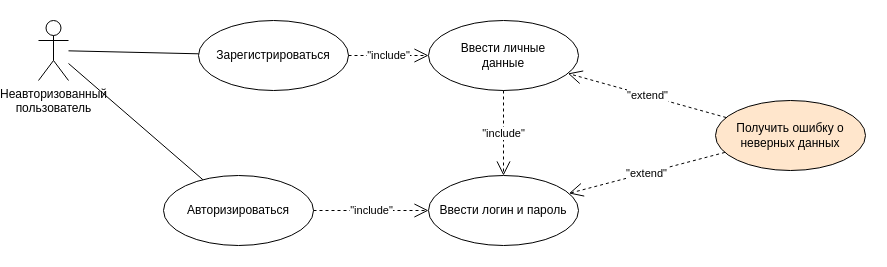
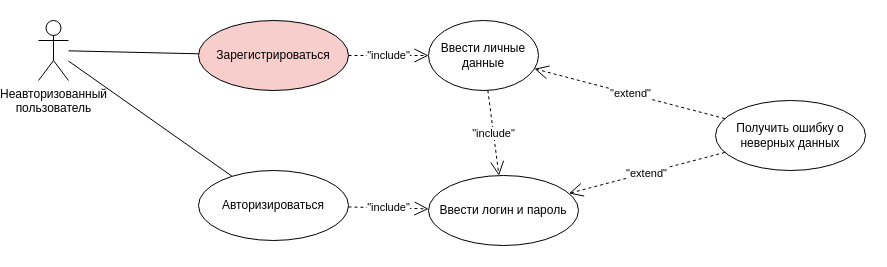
node "Зарегистрироваться": fillcolor #ffffff -> #f8cecc
node "Ввести личные данные": size 150x70 -> 110x70
node "Получить ошибку о неверных данных": fillcolor #ffe6cc -> #ffffff
node "Авторизироваться": moved (239, 211) -> (274, 206)
